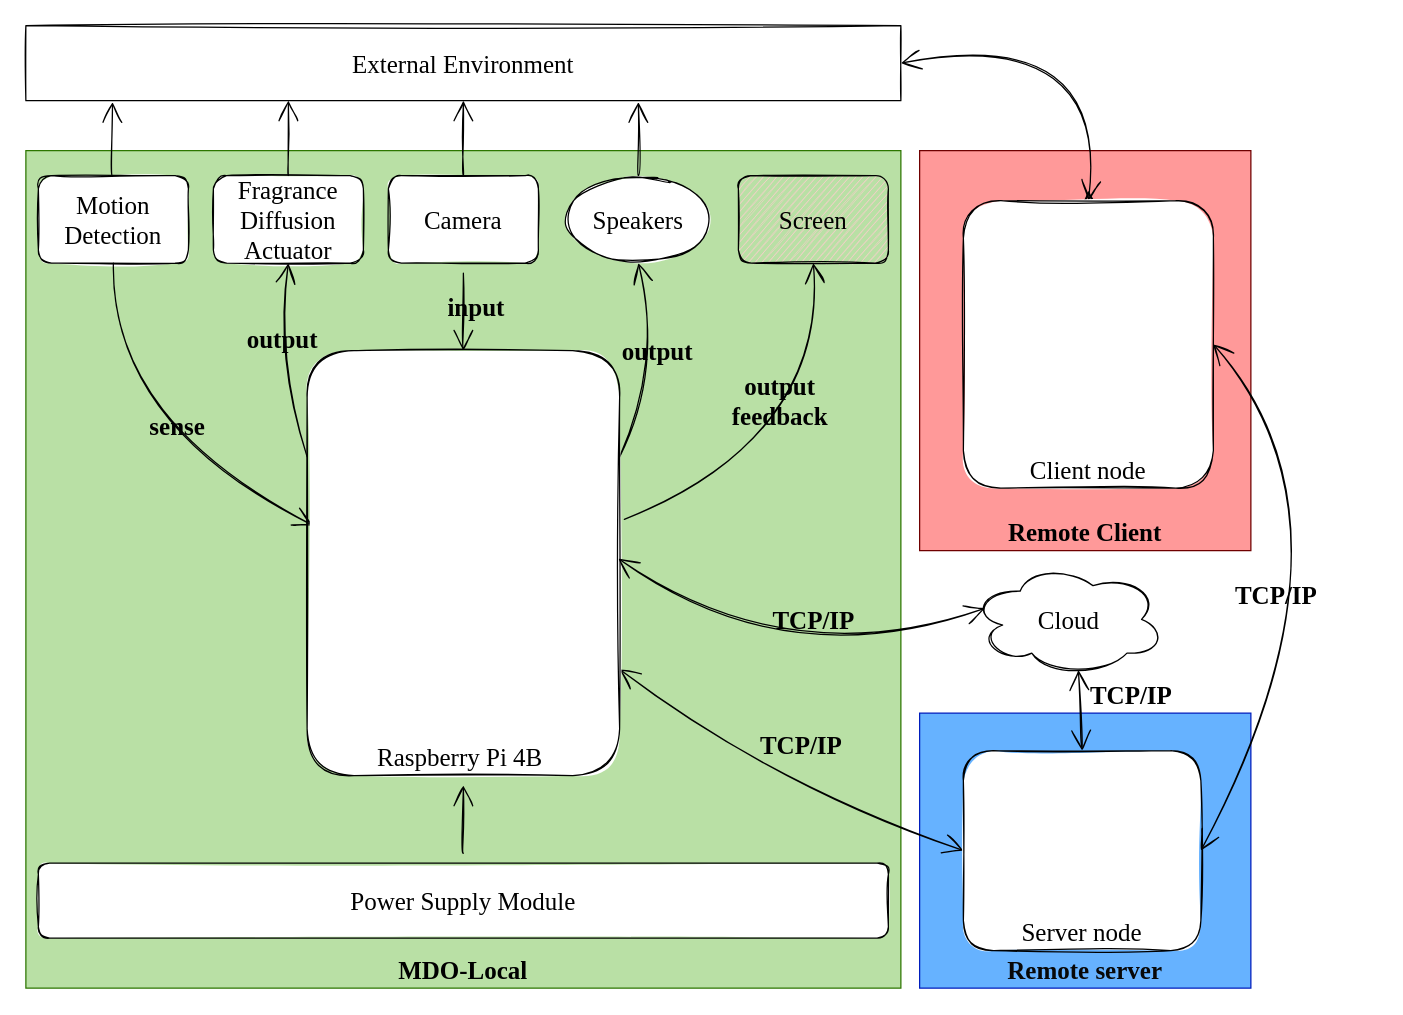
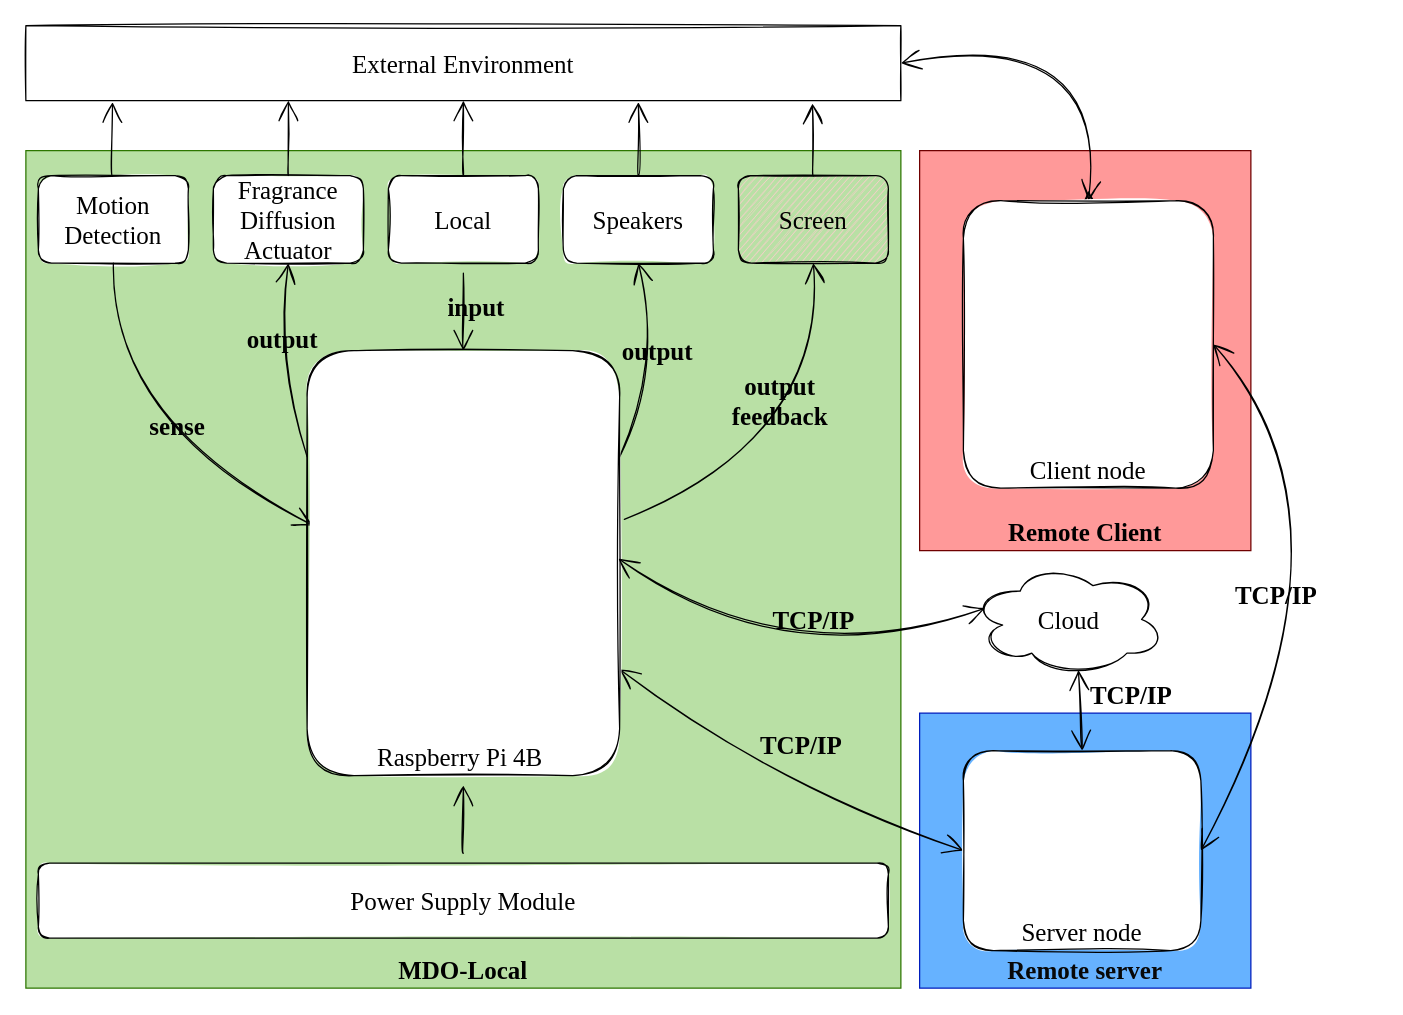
edge "Screen" -> "External Environment": added
node "Camera": label "Camera" -> "Local"
node "Speakers": shape ellipse -> rounded rectangle
